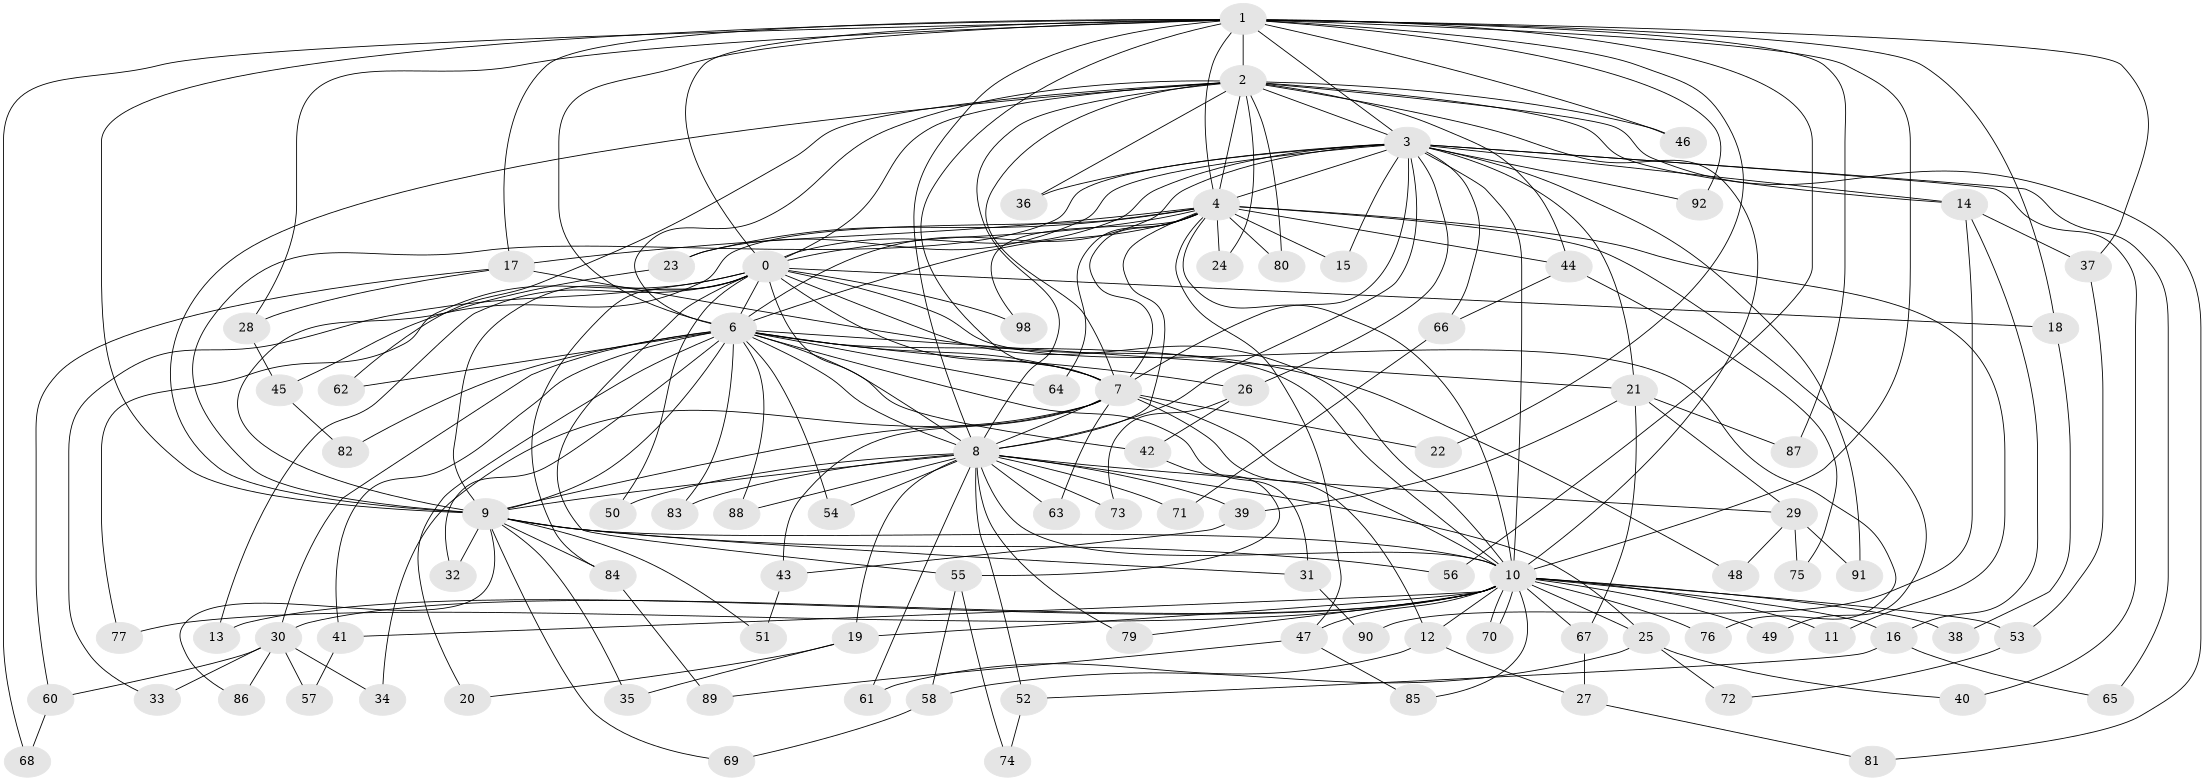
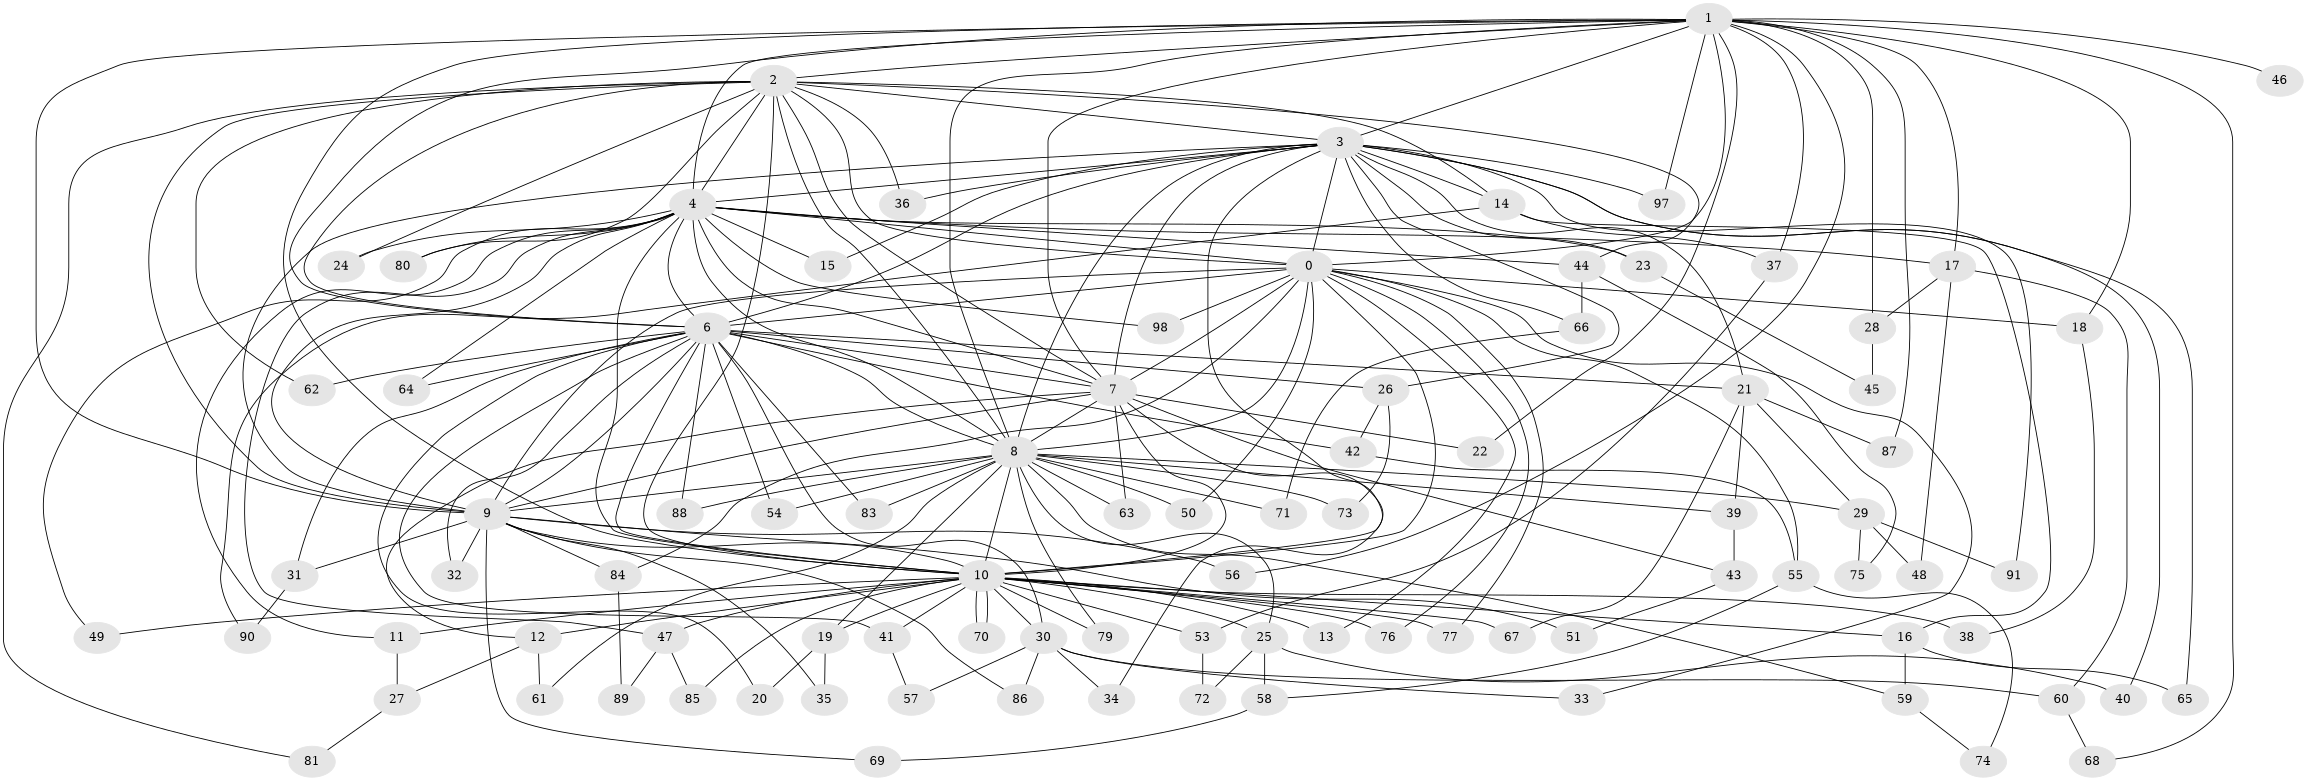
edge "2" -- "46": removed
node "92": label "92" -> "97"
node "82": removed
edge "67" -- "27": now "11" -- "27"
node "52": label "52" -> "59"
